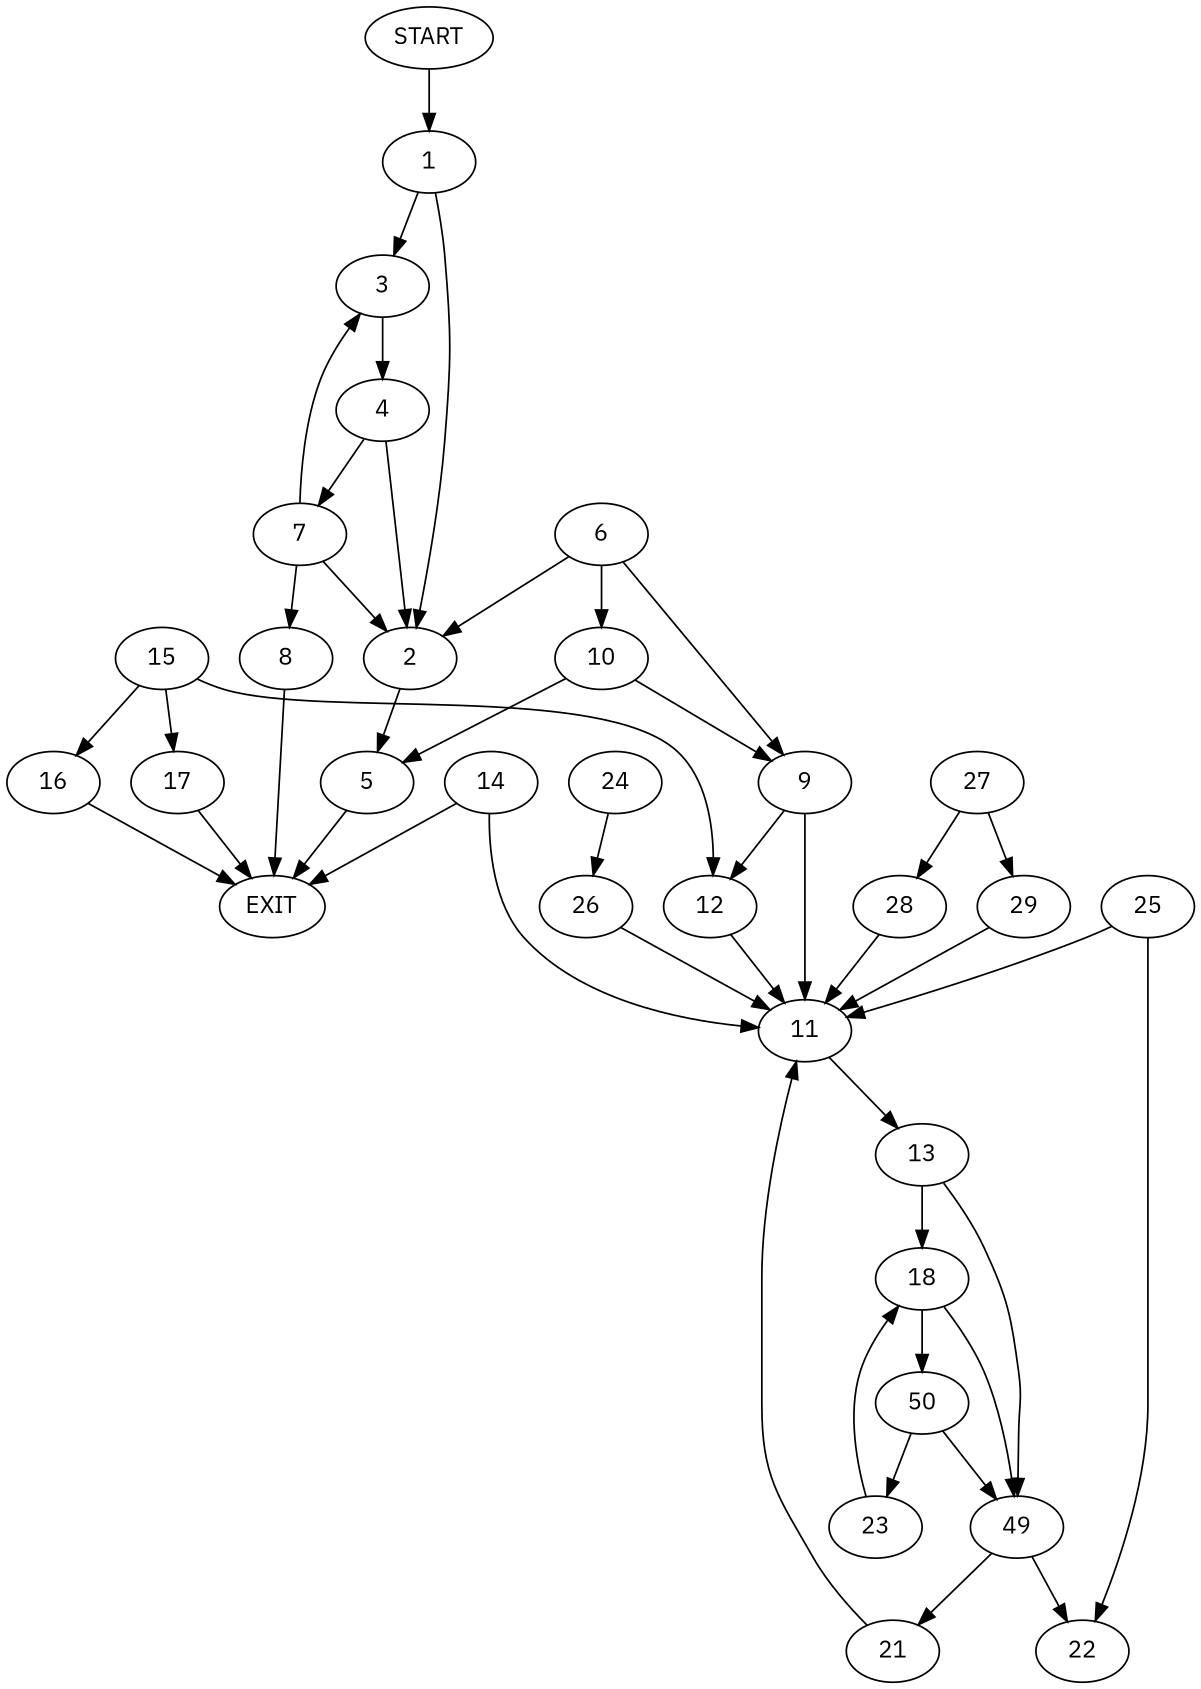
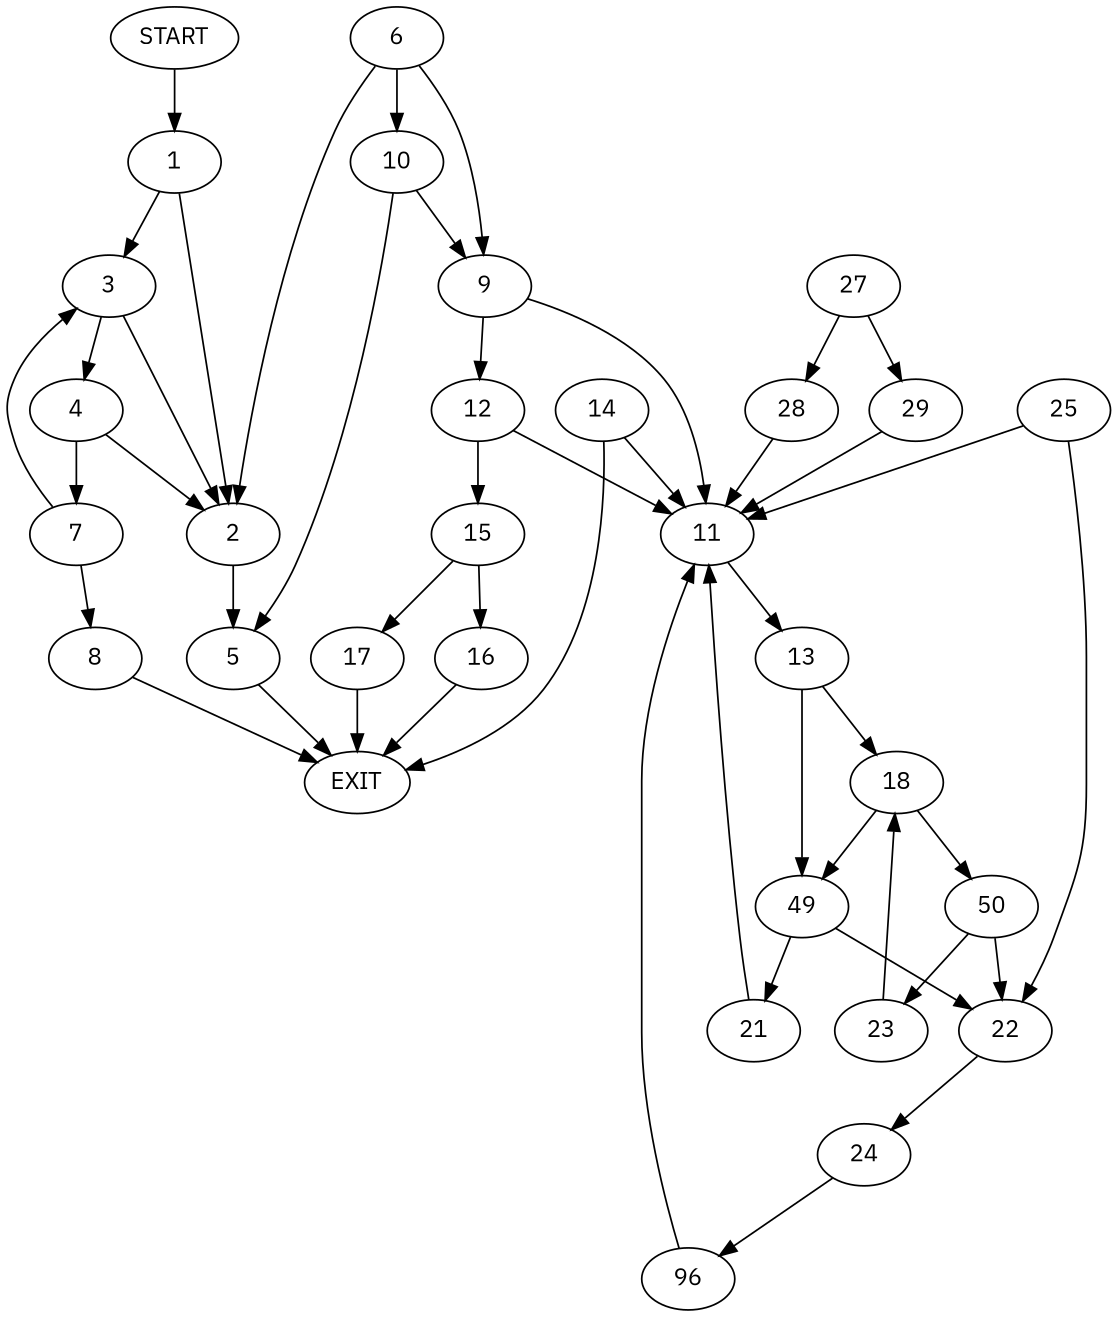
edge "7" -> "2": now "3" -> "2"
edge "15" -> "12": reversed
node "26": label "26" -> "96"
edge "22" -> "24": added
edge "50" -> "49": now "50" -> "22"
